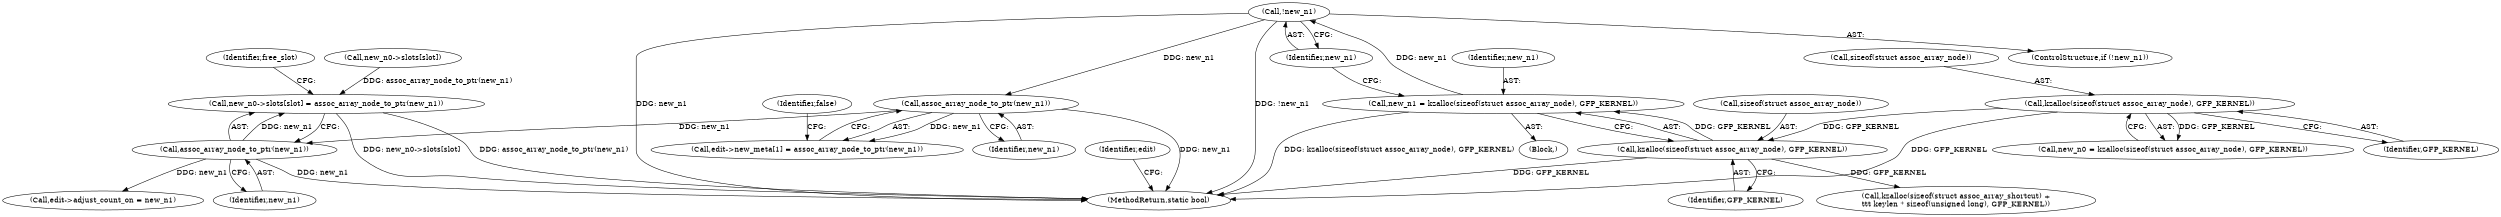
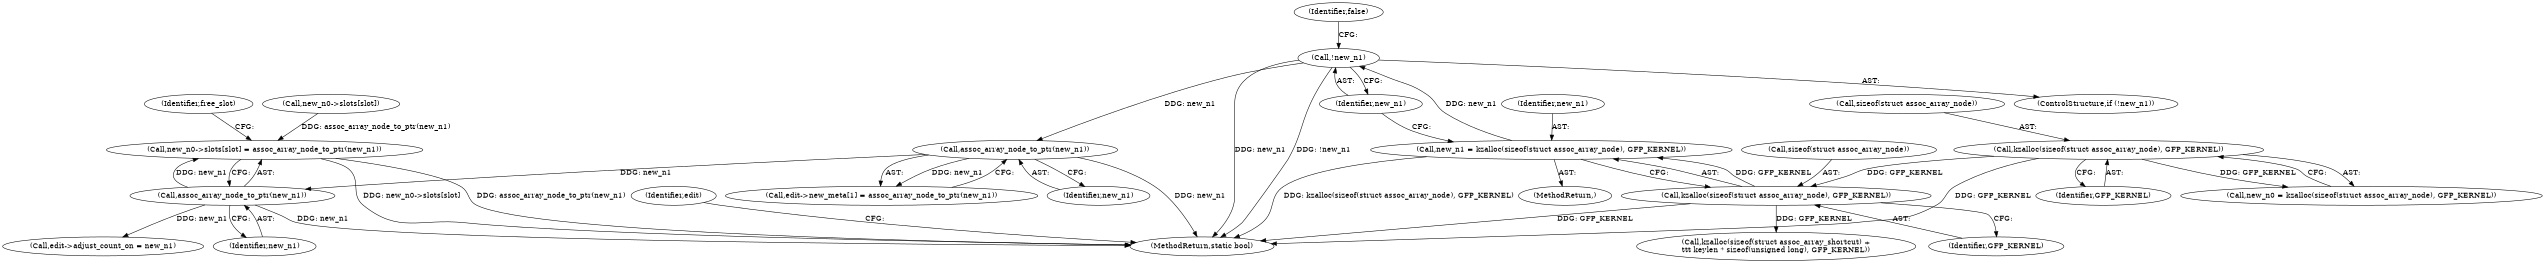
edge "(Identifier,false)" -> "(Call,edit->new_meta[1] = assoc_array_node_to_ptr(new_n1))": now "(Identifier,false)" -> "(Call,!new_n1)"
node "(Block,)": label "(Block,)" -> "(MethodReturn,)"
